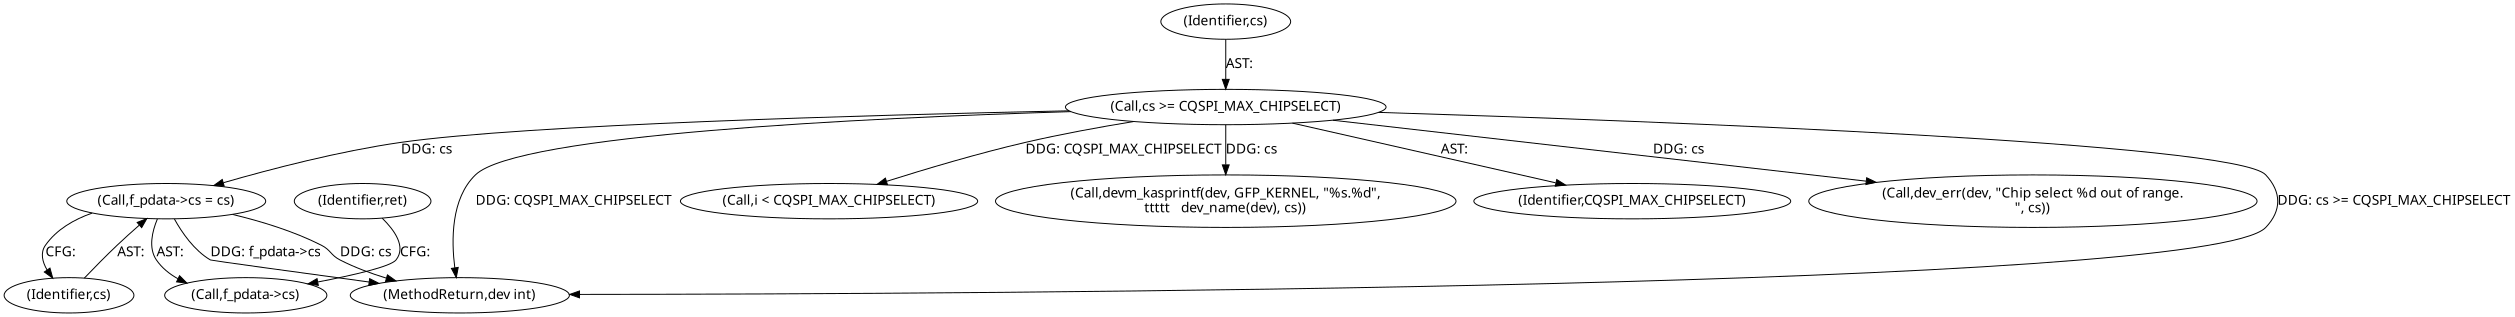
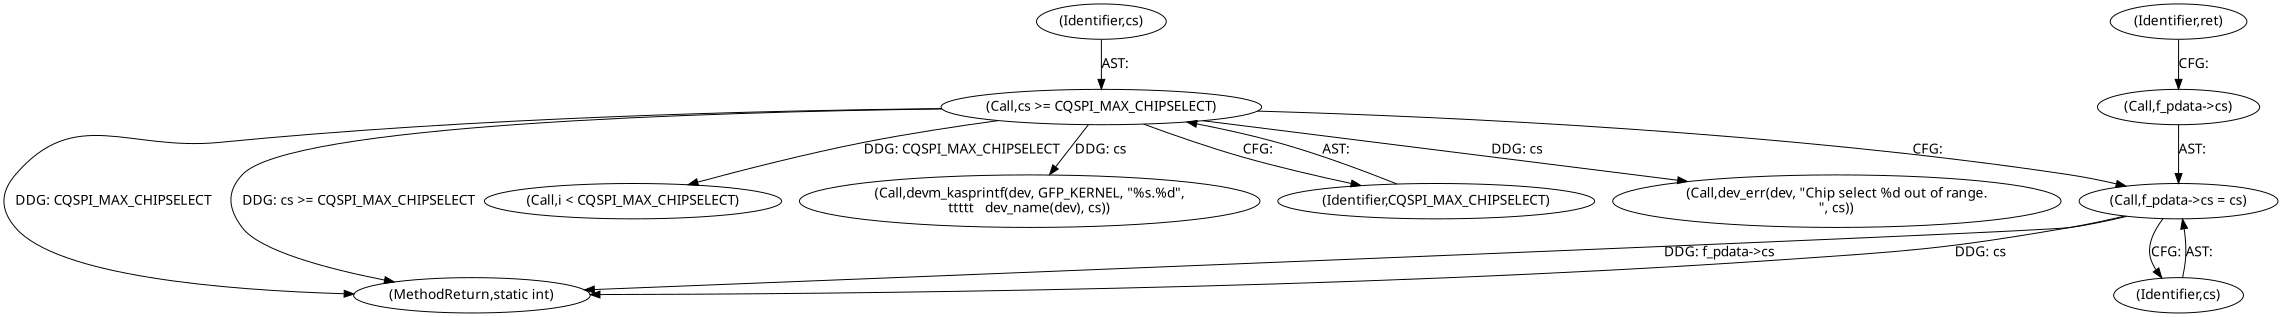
edge "(Identifier,CQSPI_MAX_CHIPSELECT)" -> "(Call,cs >= CQSPI_MAX_CHIPSELECT)": added, label "AST:"
edge "(Call,cs >= CQSPI_MAX_CHIPSELECT)" -> "(Call,f_pdata->cs = cs)": label "DDG: cs" -> "CFG: "
edge "(Call,cs >= CQSPI_MAX_CHIPSELECT)" -> "(Identifier,CQSPI_MAX_CHIPSELECT)": label "AST: " -> "CFG: "
edge "(Call,f_pdata->cs = cs)" -> "(Call,f_pdata->cs)": reversed
node "(MethodReturn,dev int)": label "(MethodReturn,dev int)" -> "(MethodReturn,static int)"
